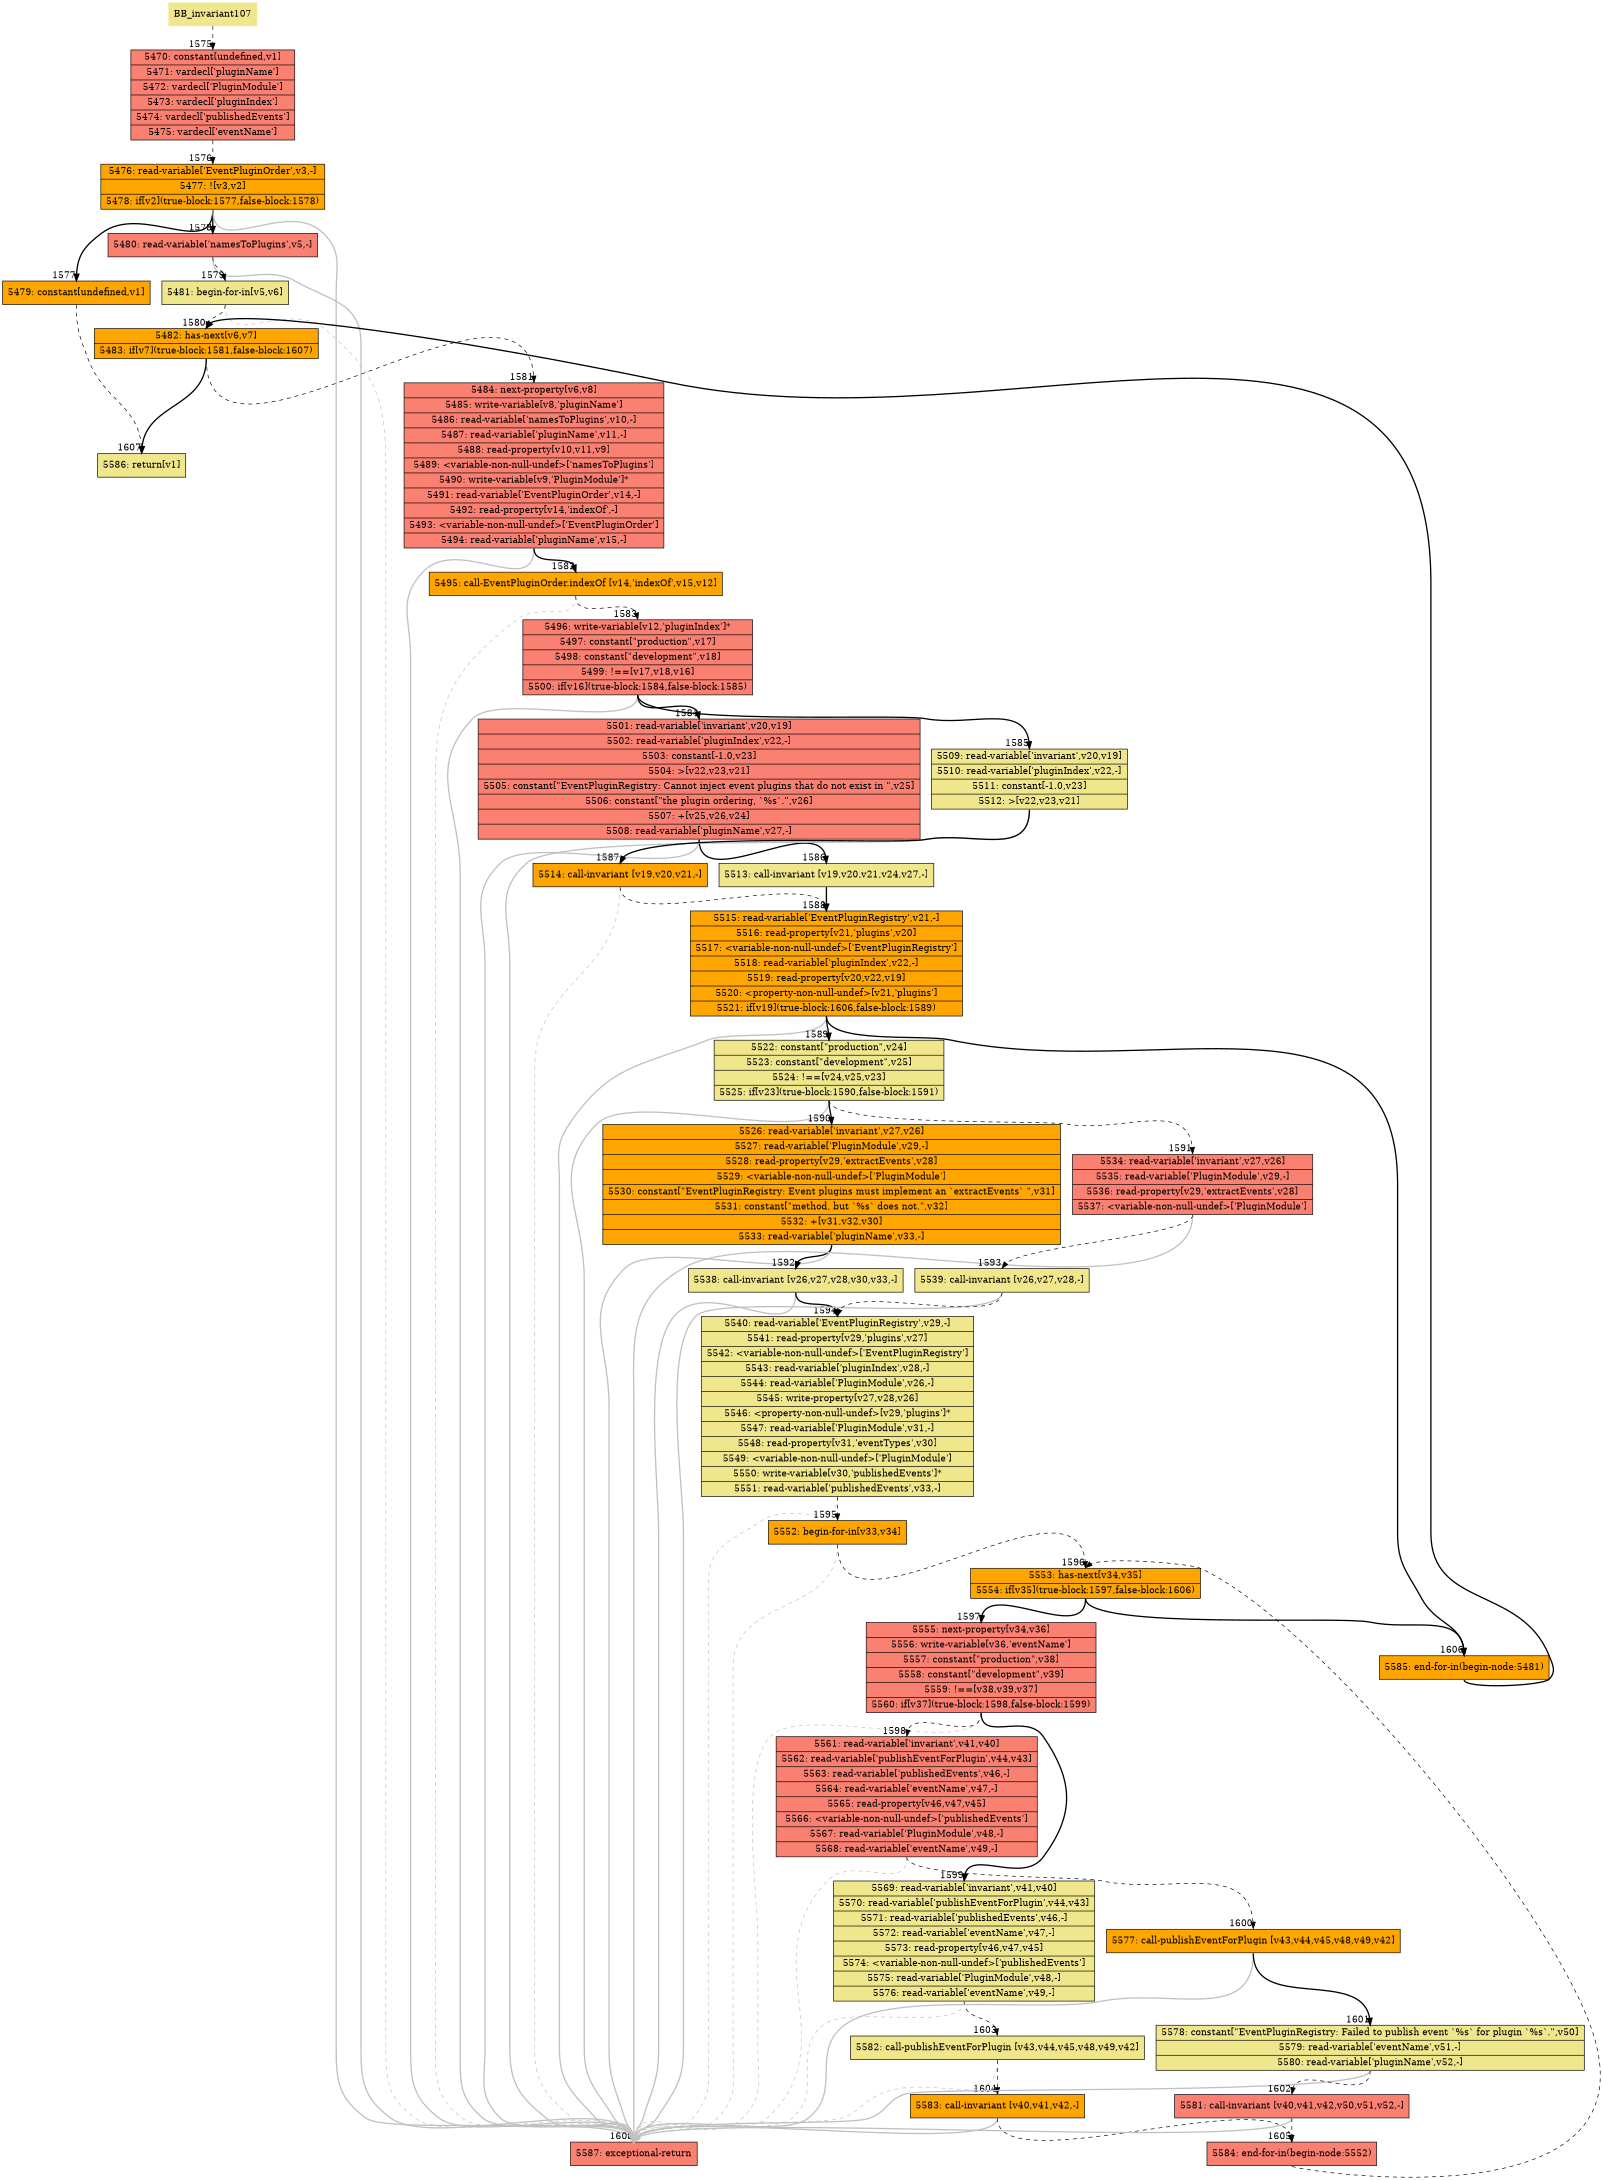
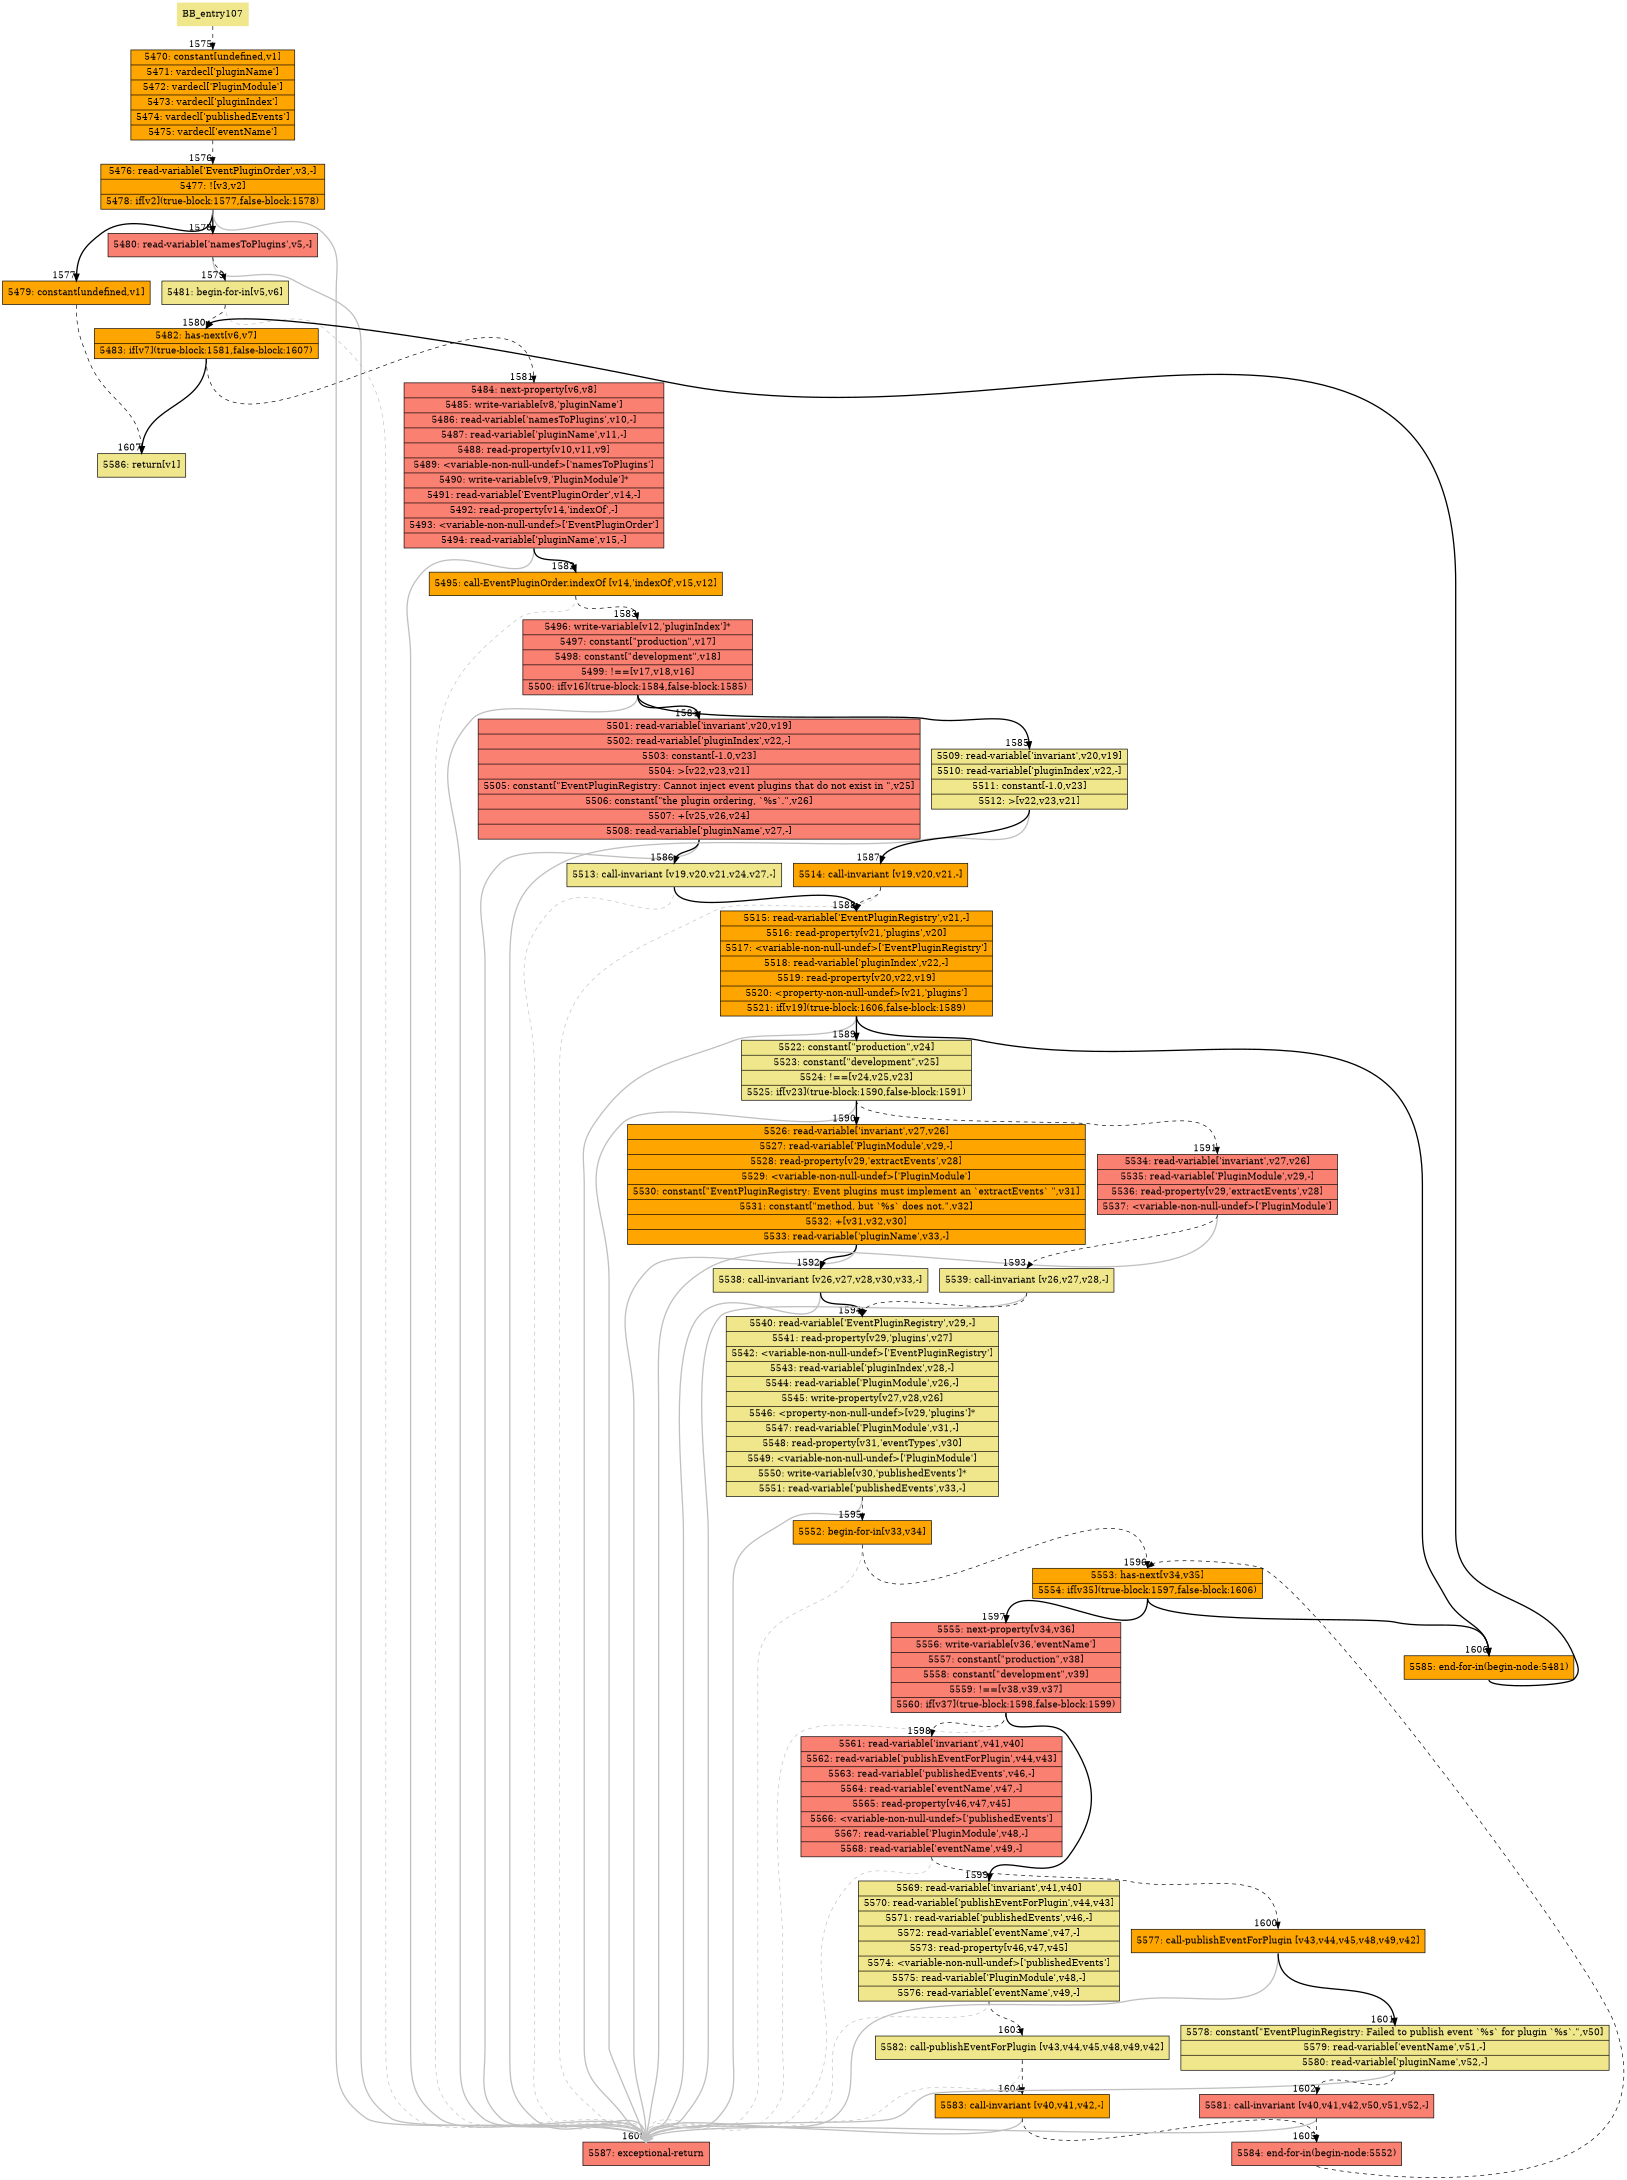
node "BB_invariant107": label "BB_invariant107" -> "BB_entry107"
node "5470: constant[undefined,v1]": fillcolor salmon -> orange
edge "5513: call-invariant [v19,v20,v21,v24,v27,-]" -> "5587: exceptional-return": added
edge "5540: read-variable['EventPluginRegistry',v29,-]" -> "5587: exceptional-return": style dashed -> bold
